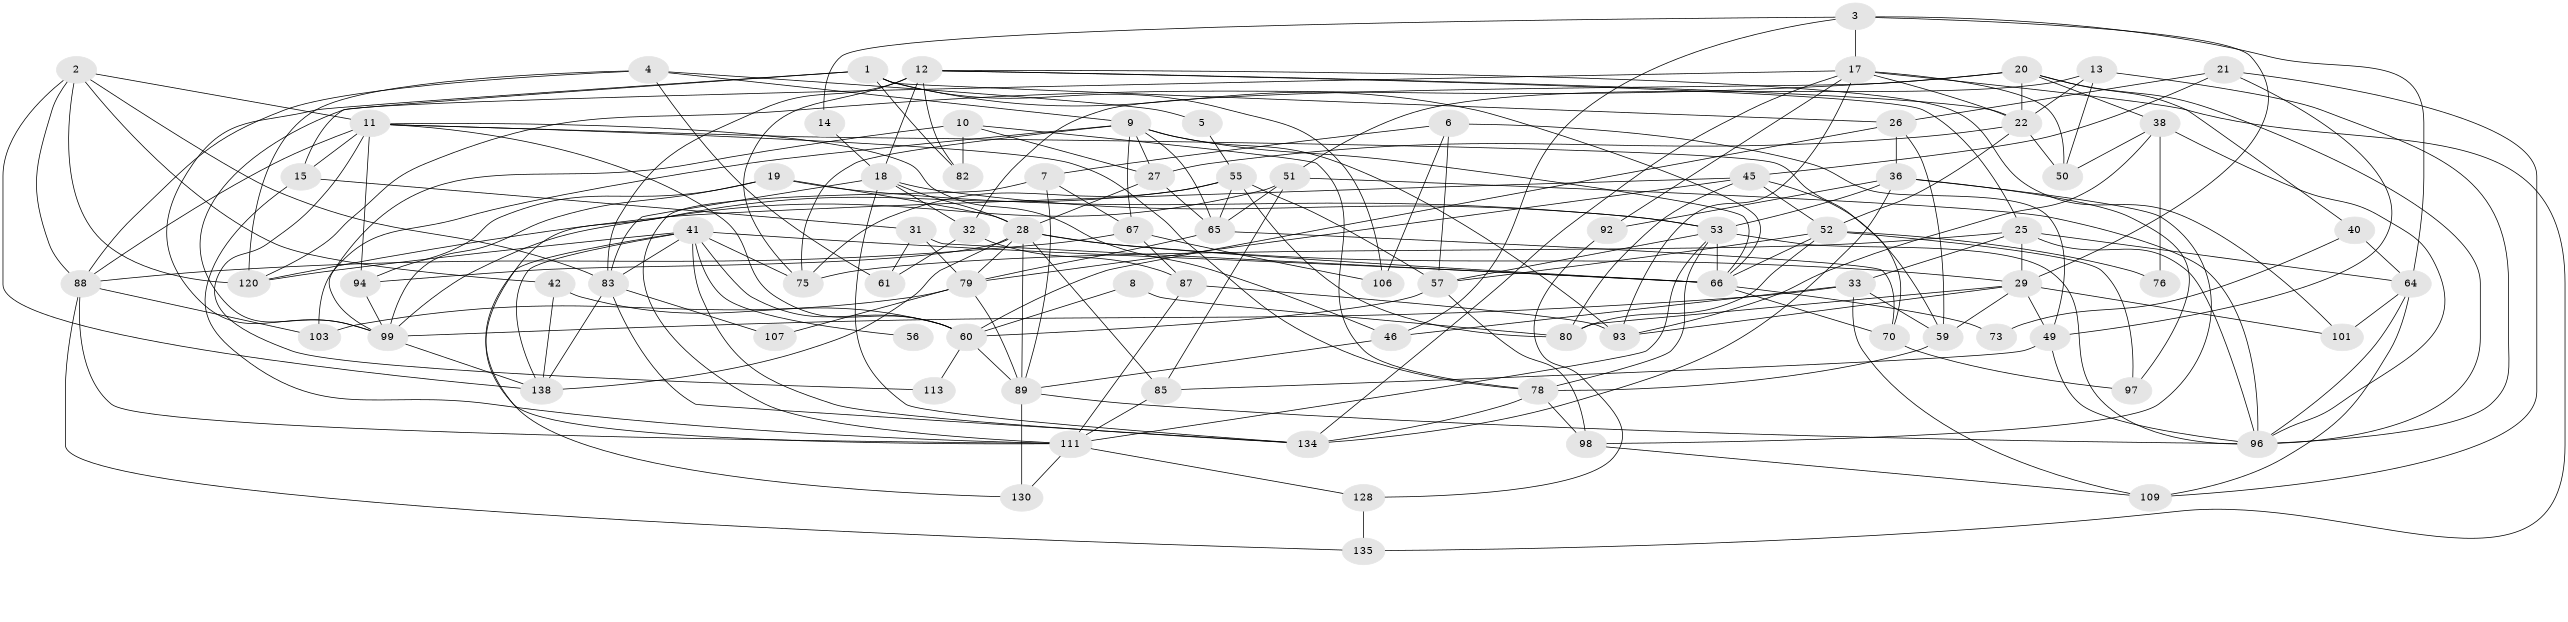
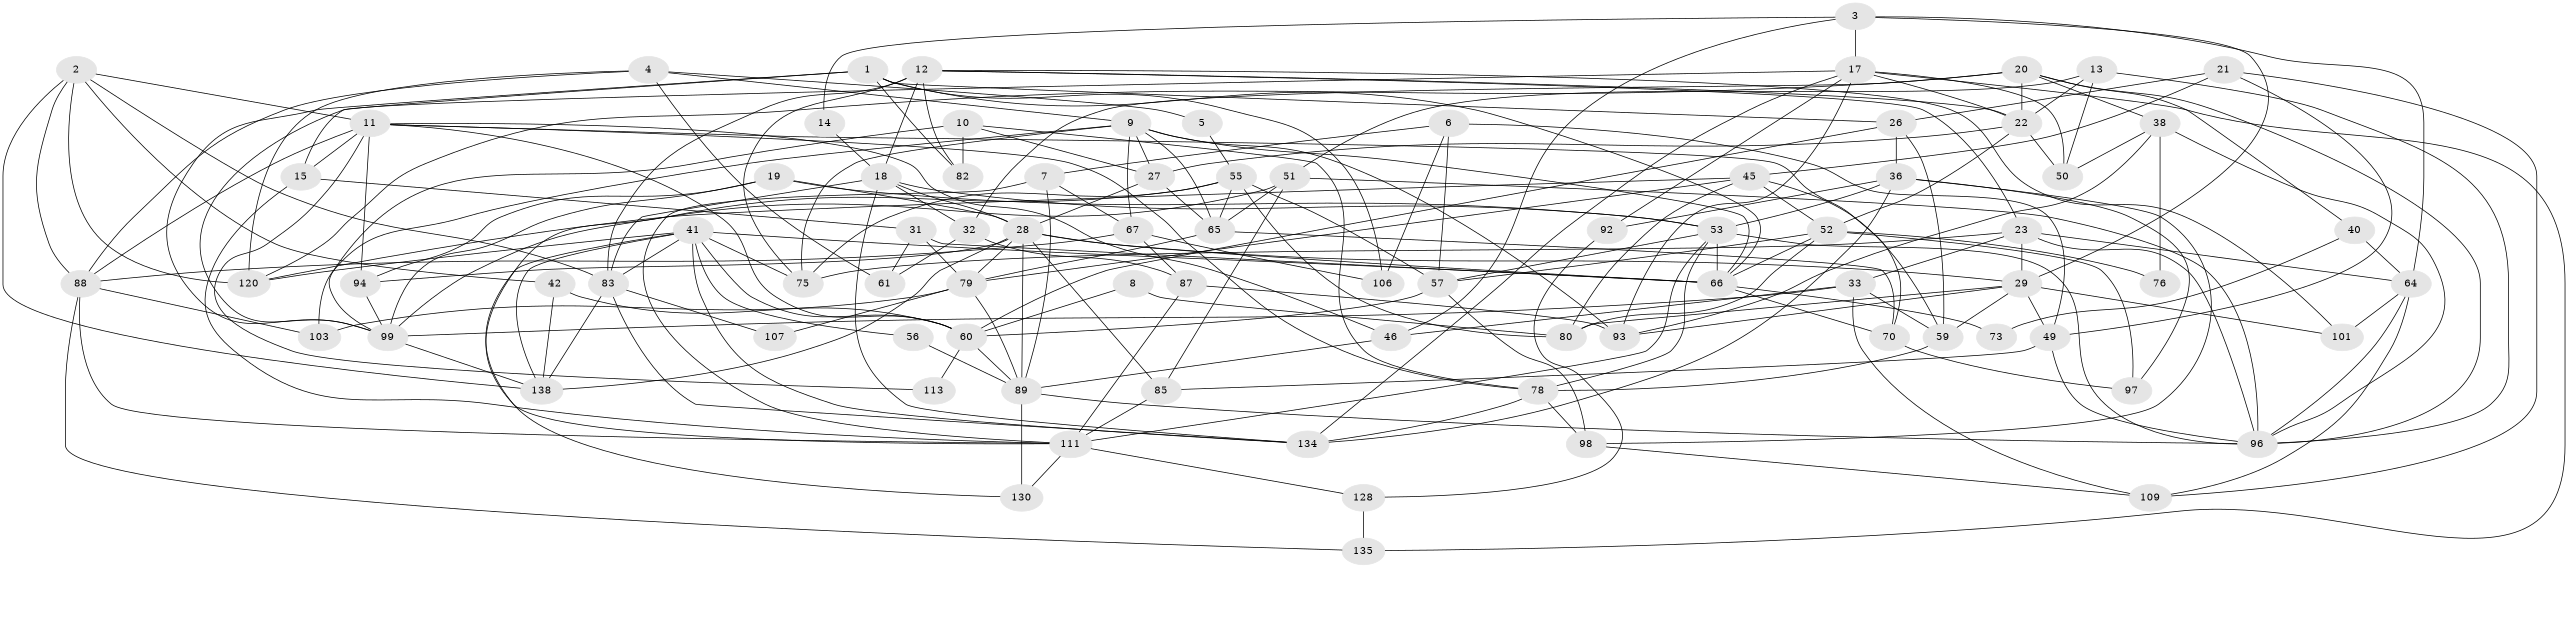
node "25": label "25" -> "23"
edge "56" -- "89": added
